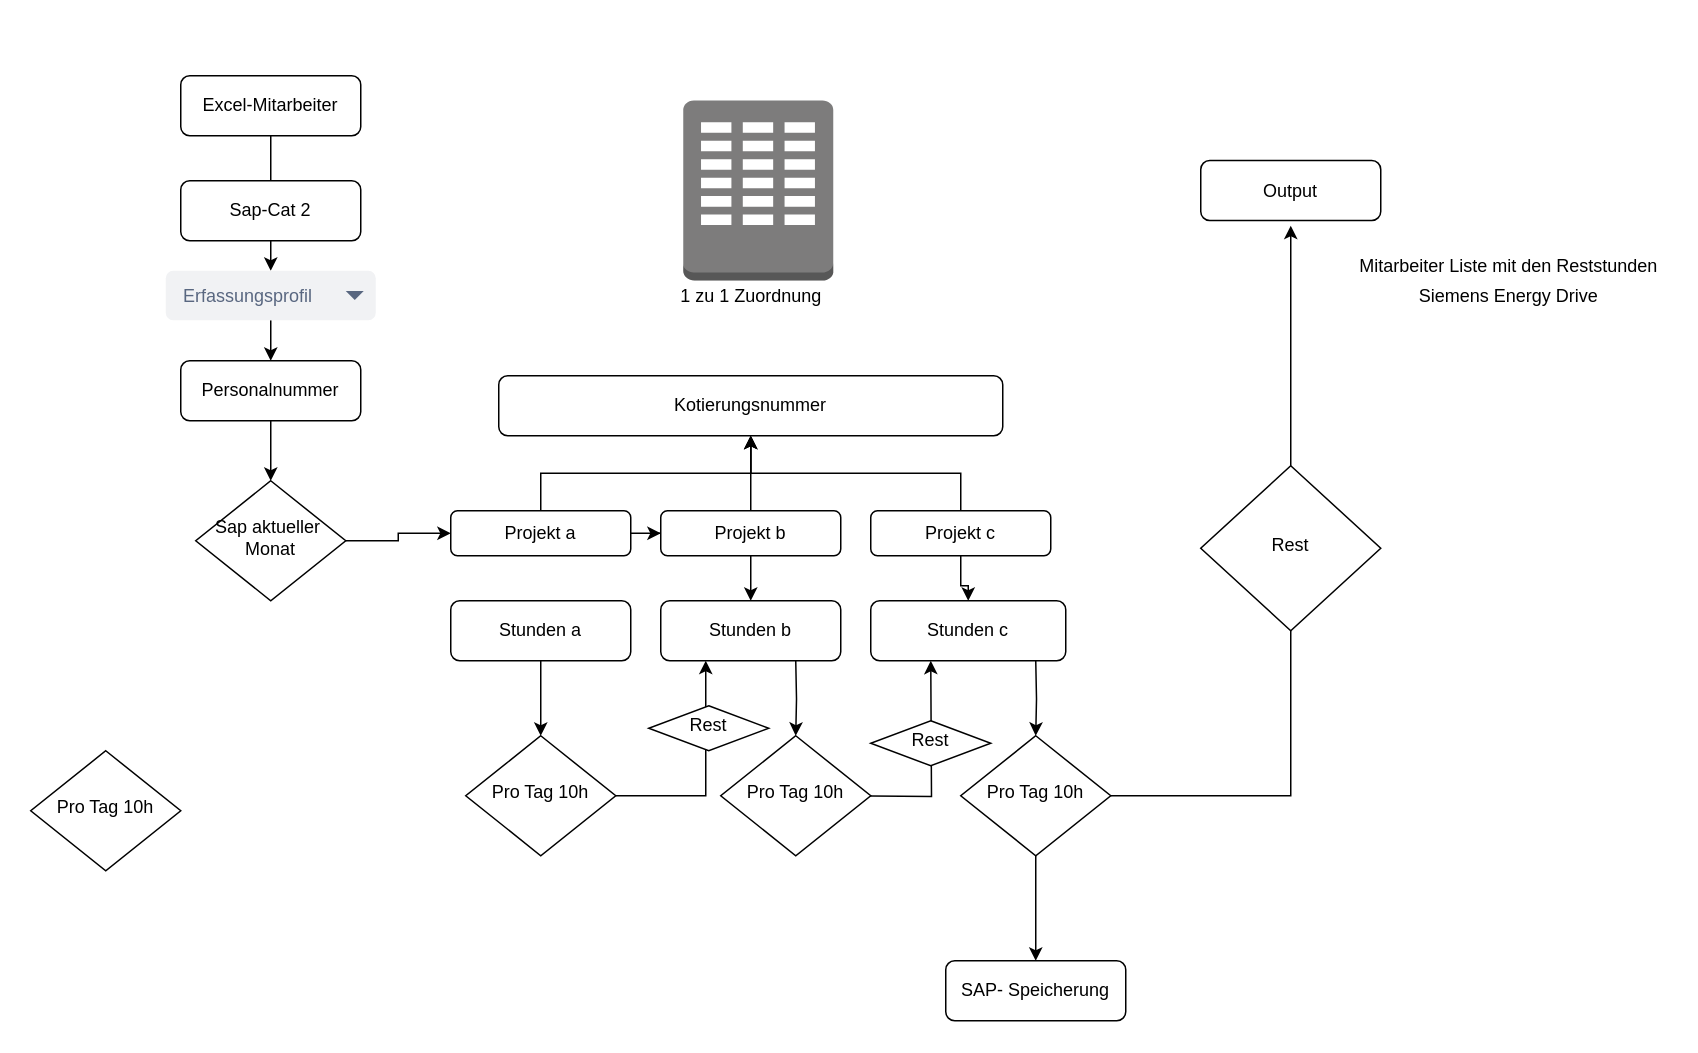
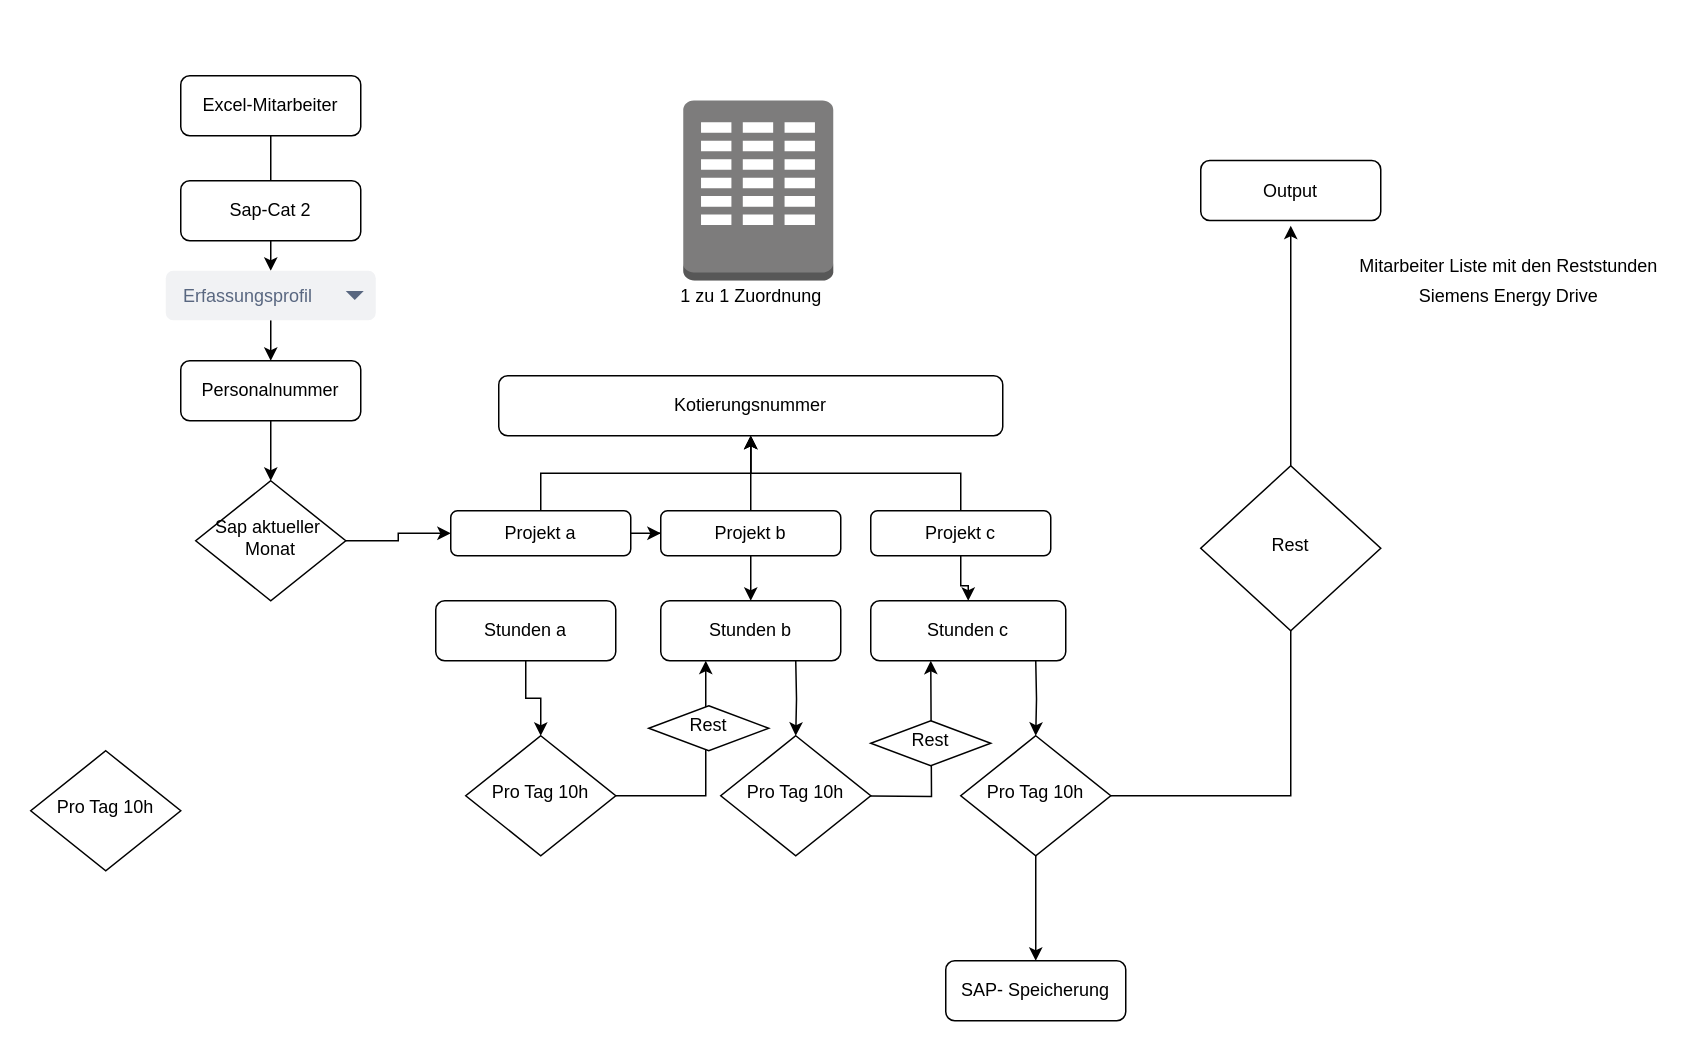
node "Stunden a": moved (541, 631) -> (526, 631)
